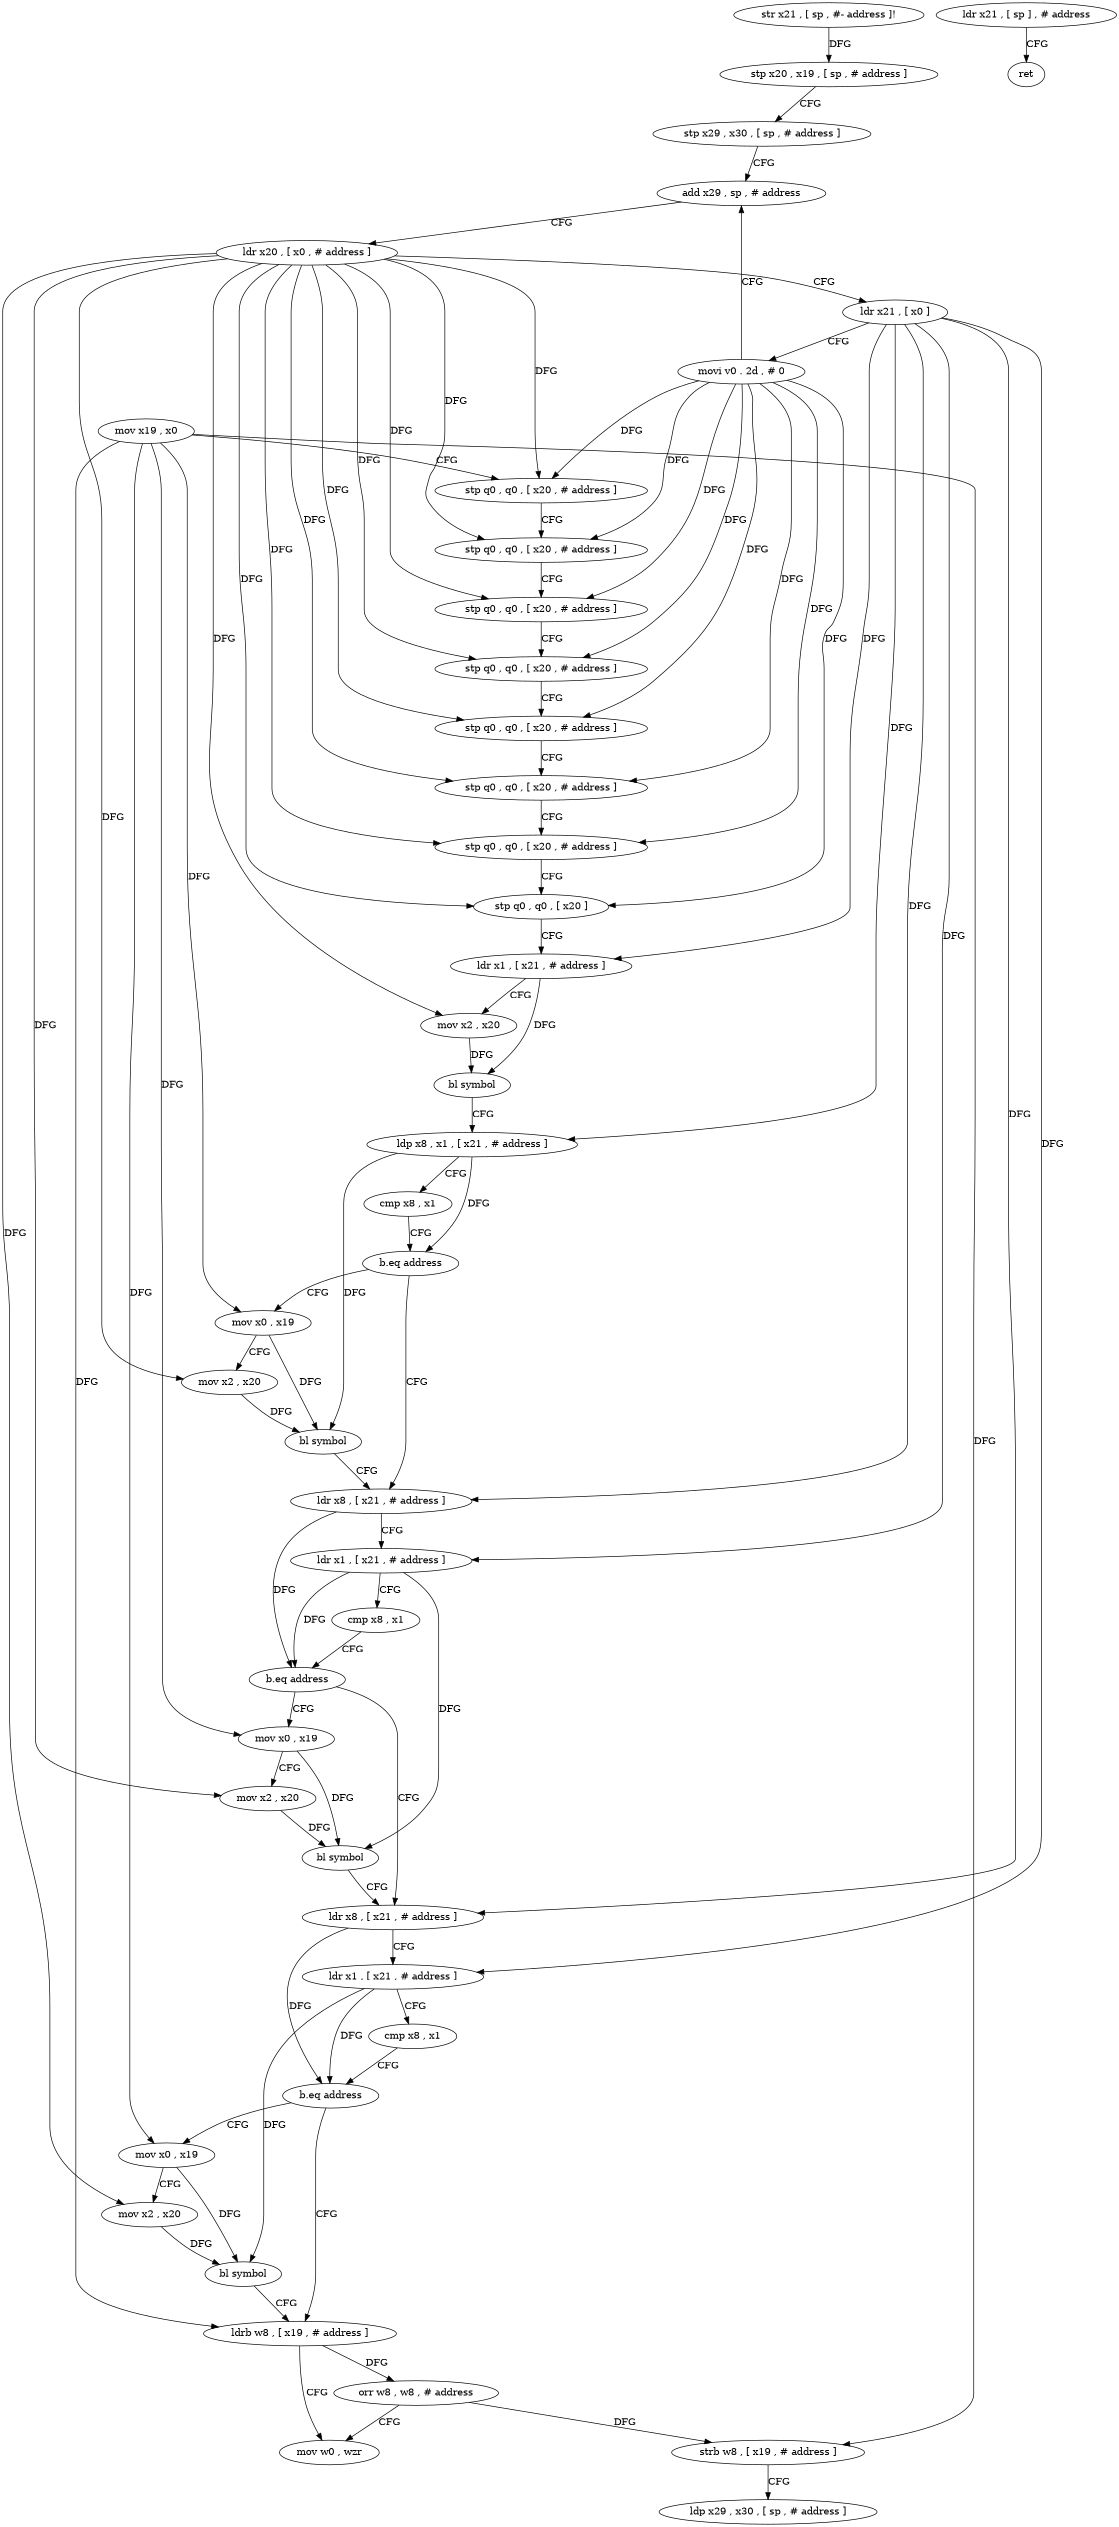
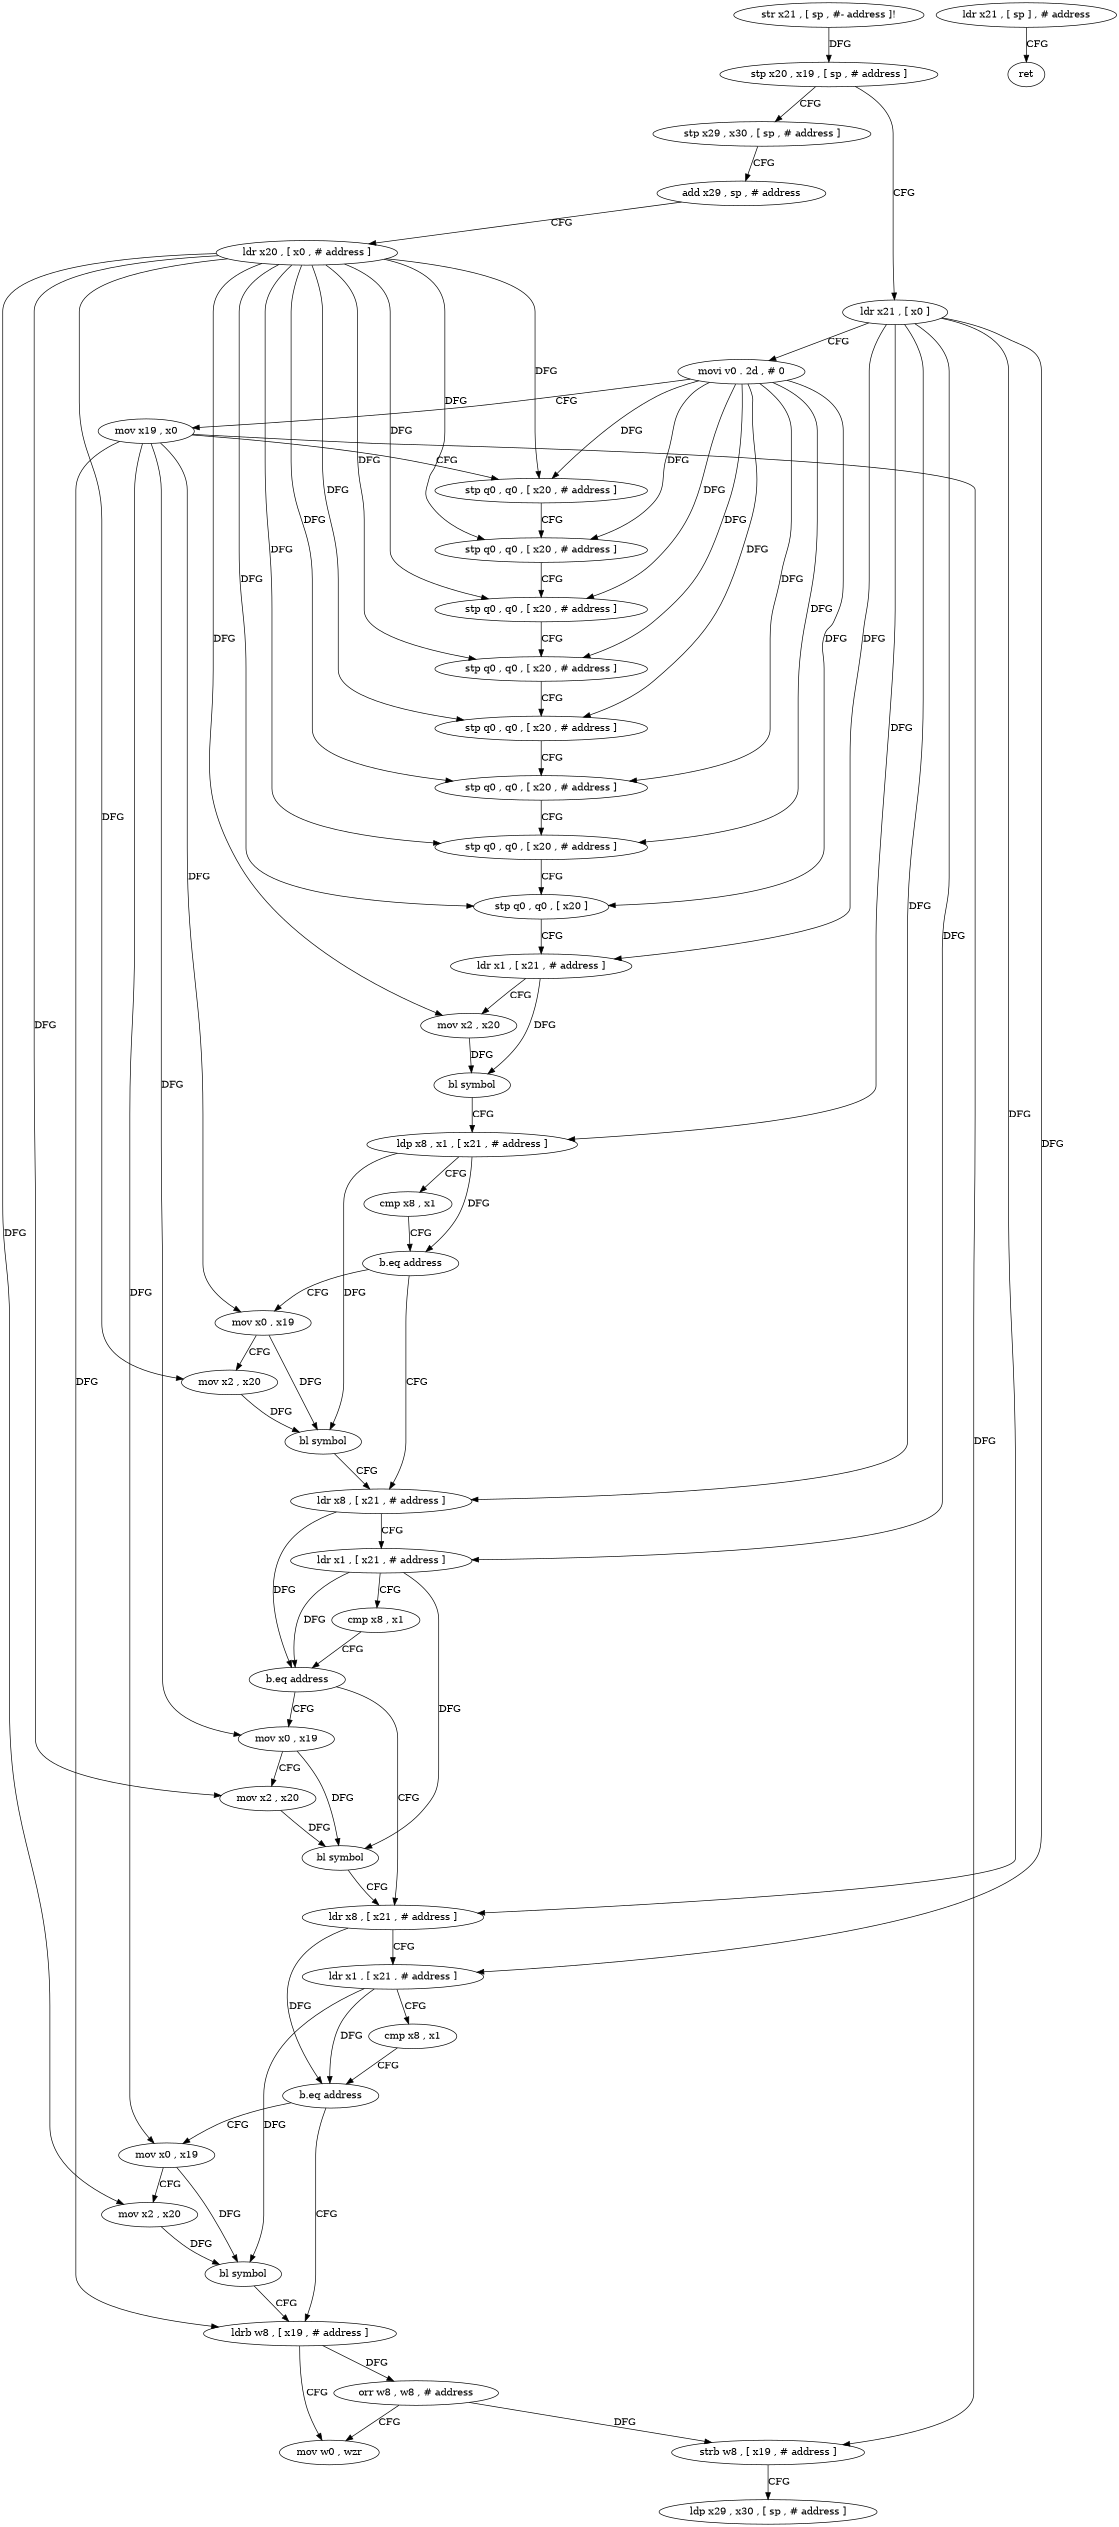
edge "ldr x20 , [ x0 , # address ]" -> "ldr x21 , [ x0 ]": now "stp x20 , x19 , [ sp , # address ]" -> "ldr x21 , [ x0 ]"
edge "movi v0 . 2d , # 0" -> "add x29 , sp , # address": now "movi v0 . 2d , # 0" -> "mov x19 , x0"
